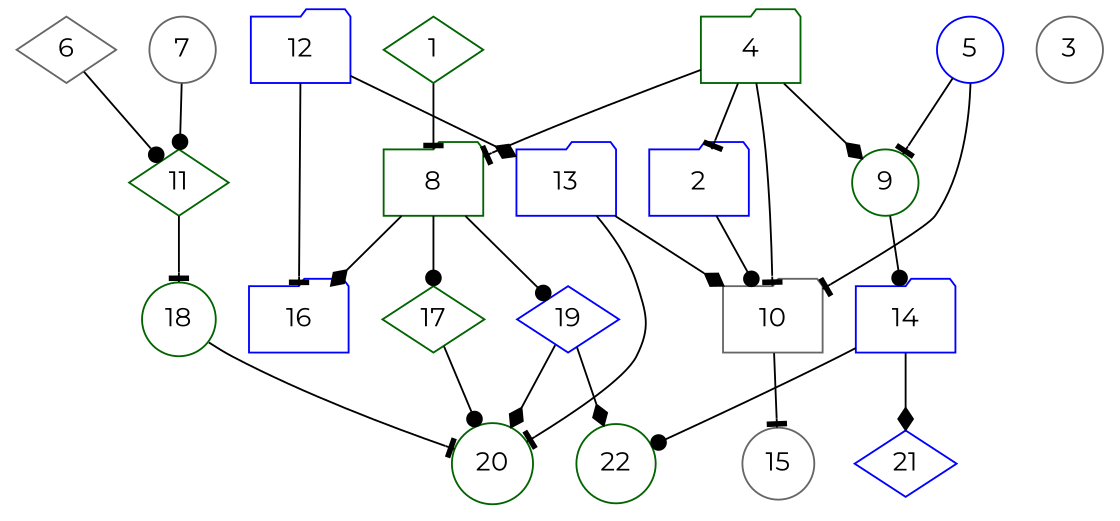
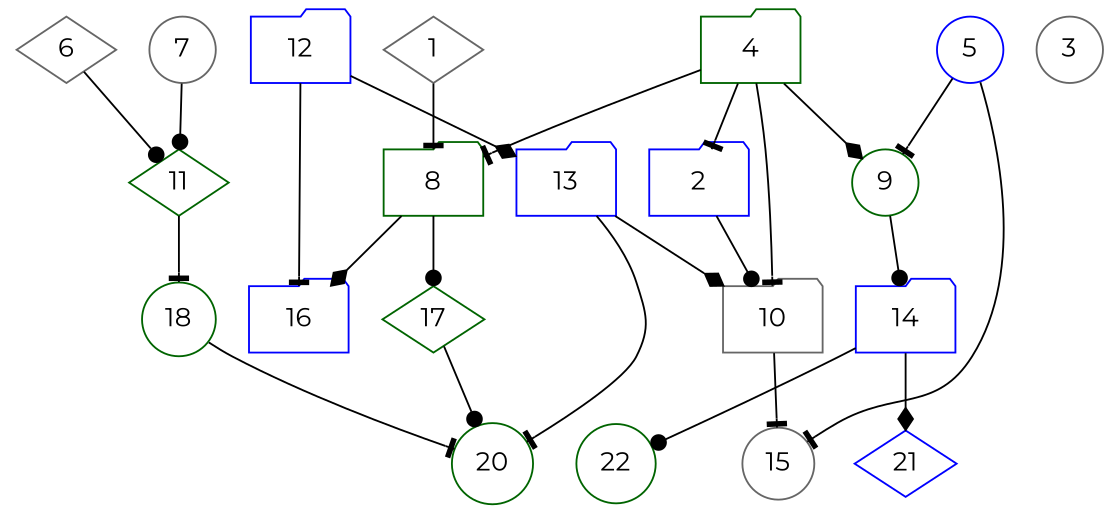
node "1": color darkgreen -> gray40
edge "5" -> "10": now "5" -> "15"
node "19": removed
